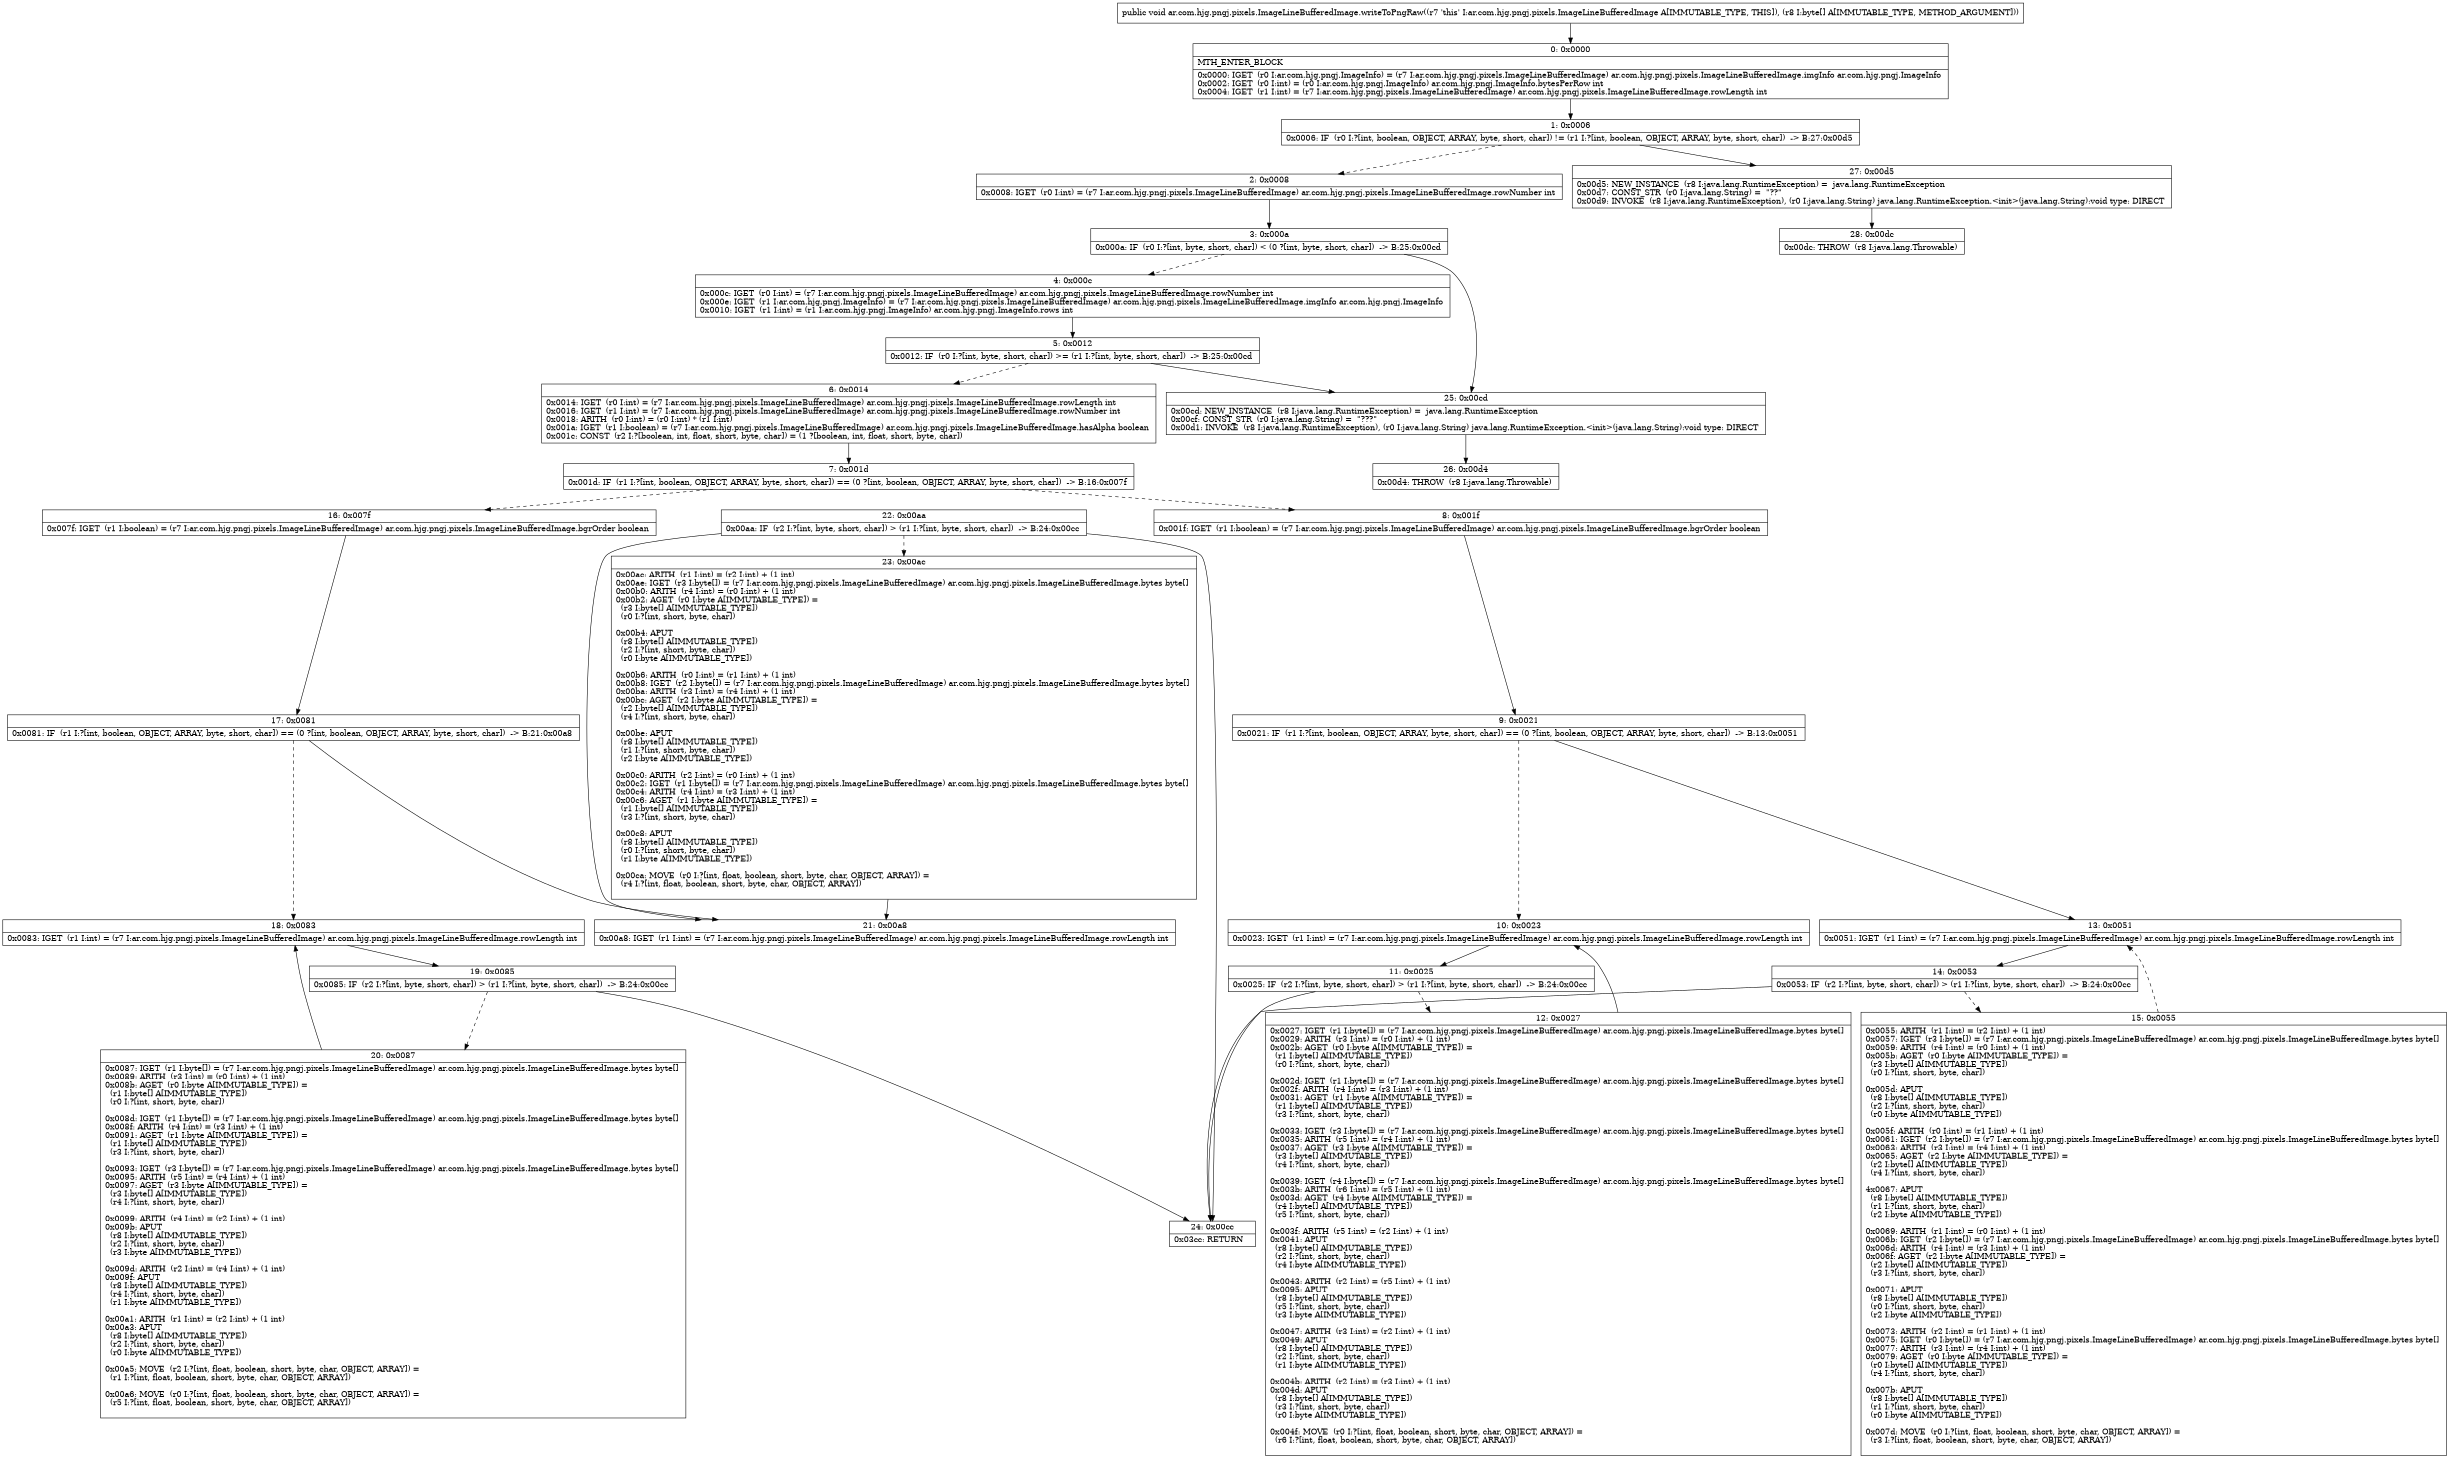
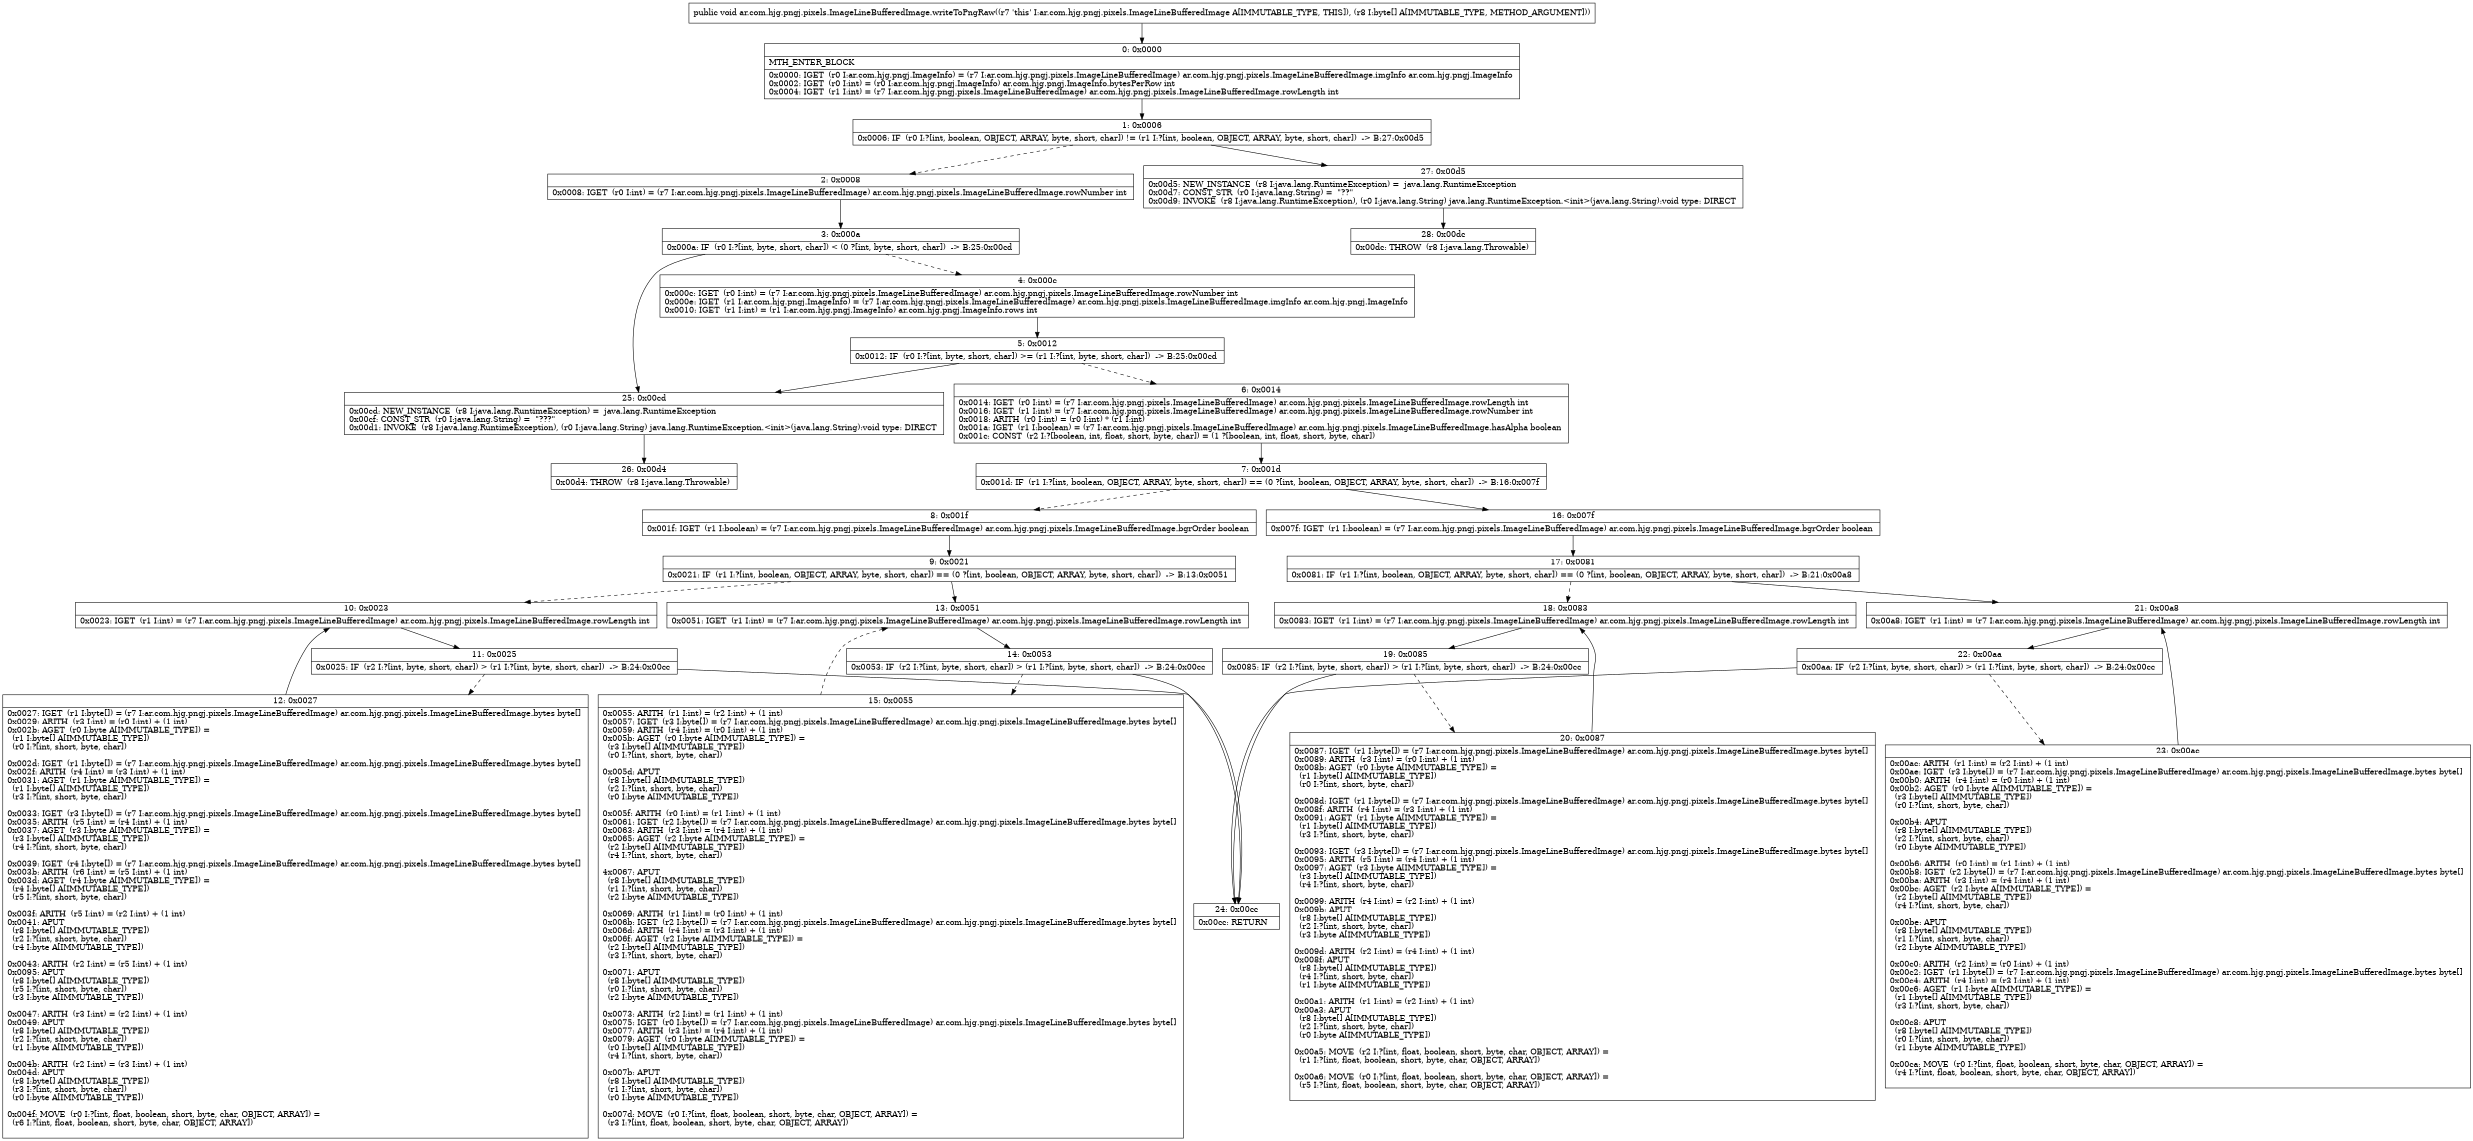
edge "7: 0x001d" -> "16: 0x007f": style dashed -> solid
edge "22: 0x00aa" -> "21: 0x00a8": reversed
node "24: 0x00cc": text "0x03cc: RETURN" -> "0x00cc: RETURN"
node "20: 0x0087": text "0x009f: APUT" -> "0x008f: APUT"
